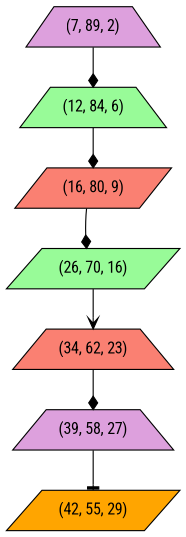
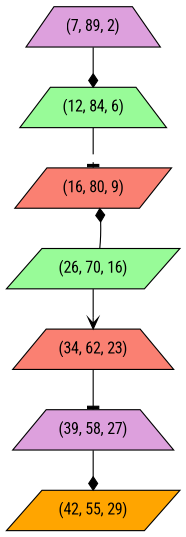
edge "(12, 84, 6)" -> "(16, 80, 9)": arrowhead diamond -> tee
edge "(16, 80, 9)" -> "(26, 70, 16)": reversed
edge "(34, 62, 23)" -> "(39, 58, 27)": arrowhead diamond -> tee
edge "(39, 58, 27)" -> "(42, 55, 29)": arrowhead tee -> diamond
